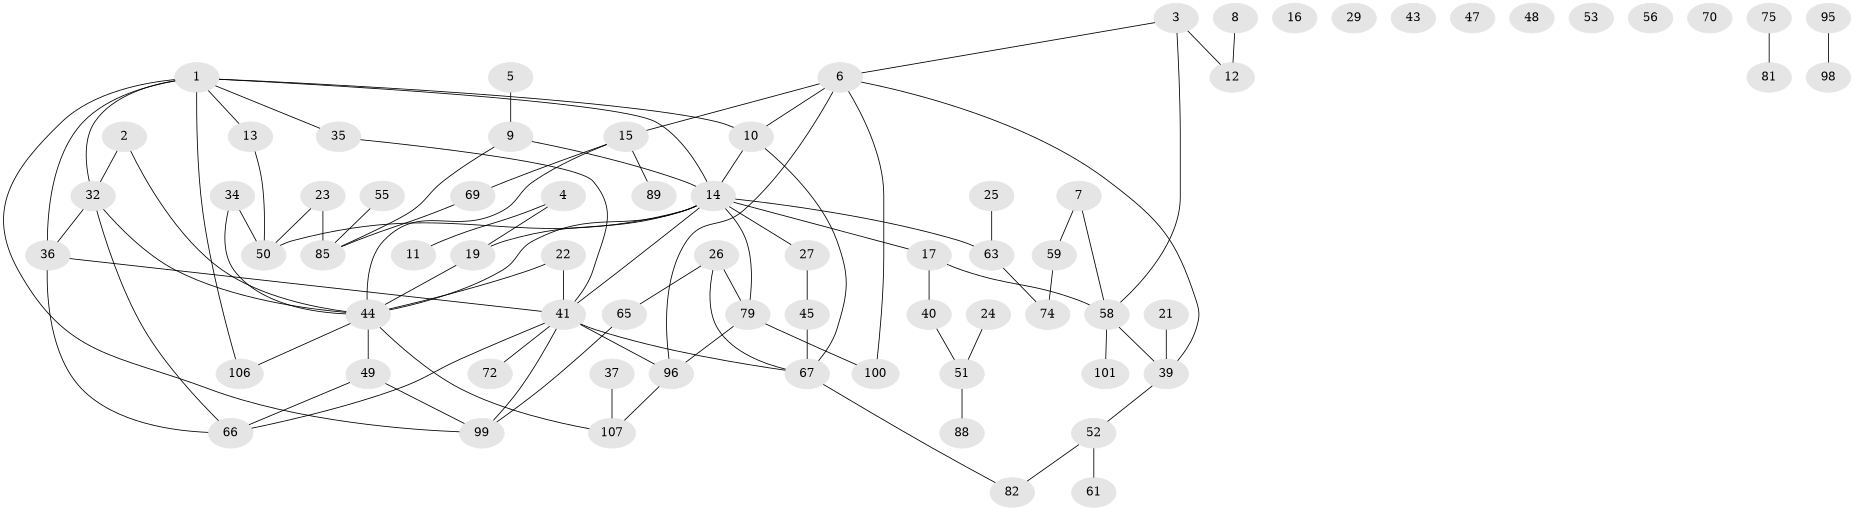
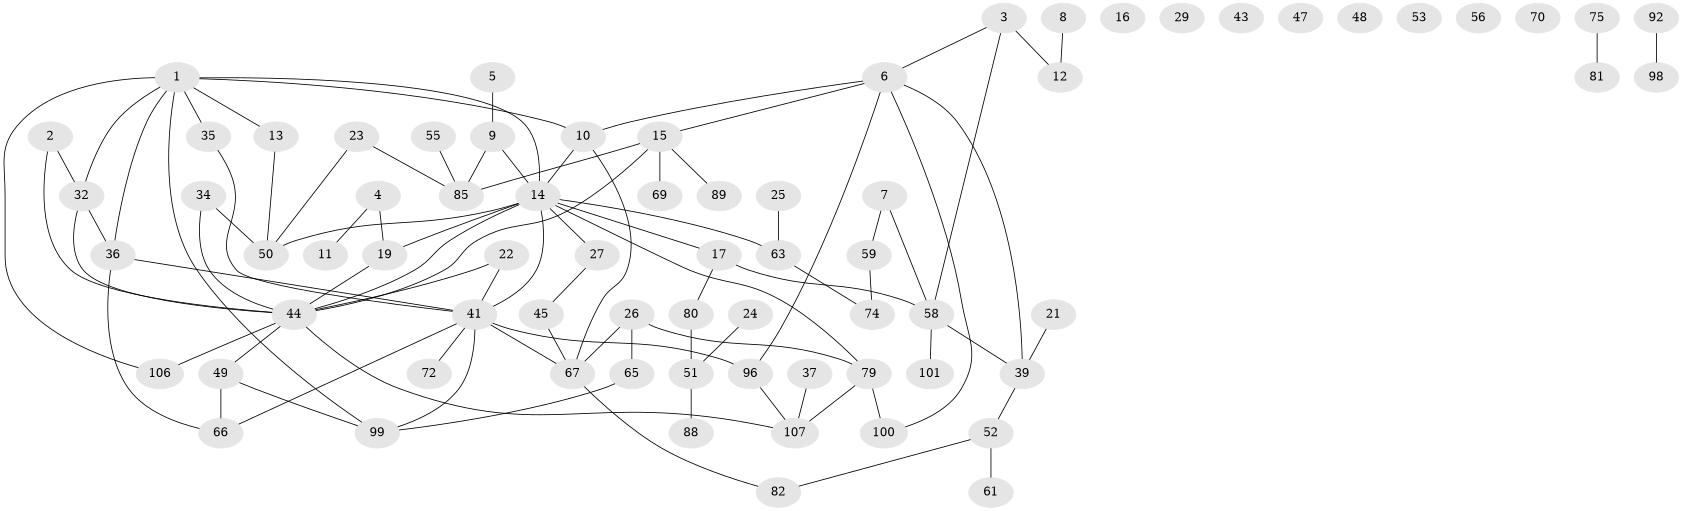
node "95": label "95" -> "92"
edge "69" -- "85": now "15" -- "85"
node "40": label "40" -> "80"
edge "32" -- "66": removed
edge "79" -- "96": now "79" -- "107"
